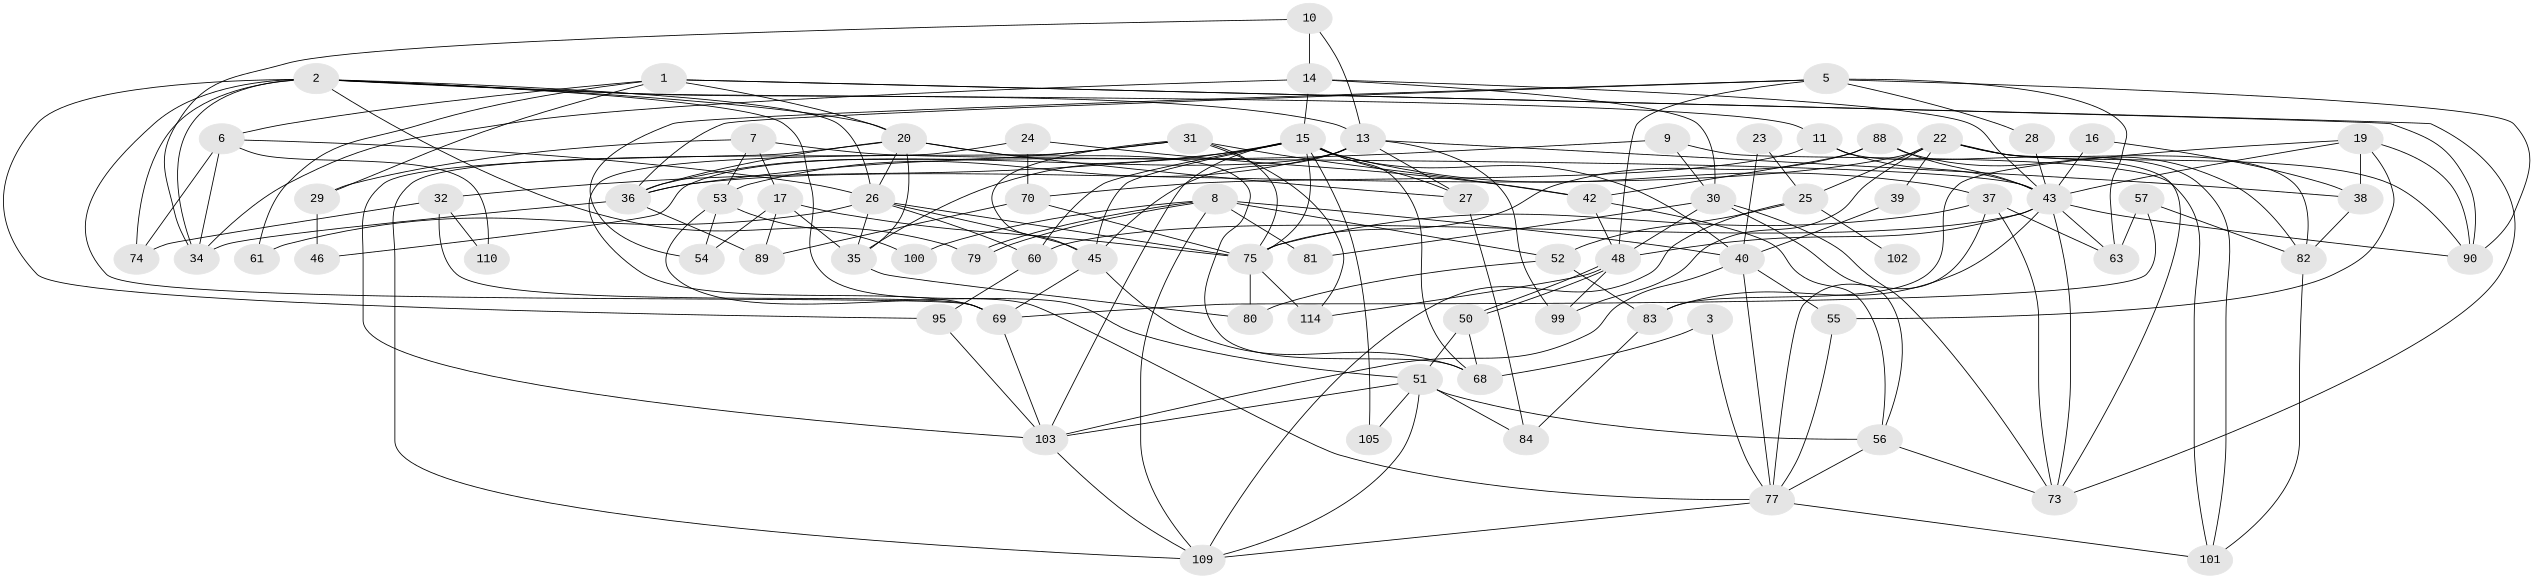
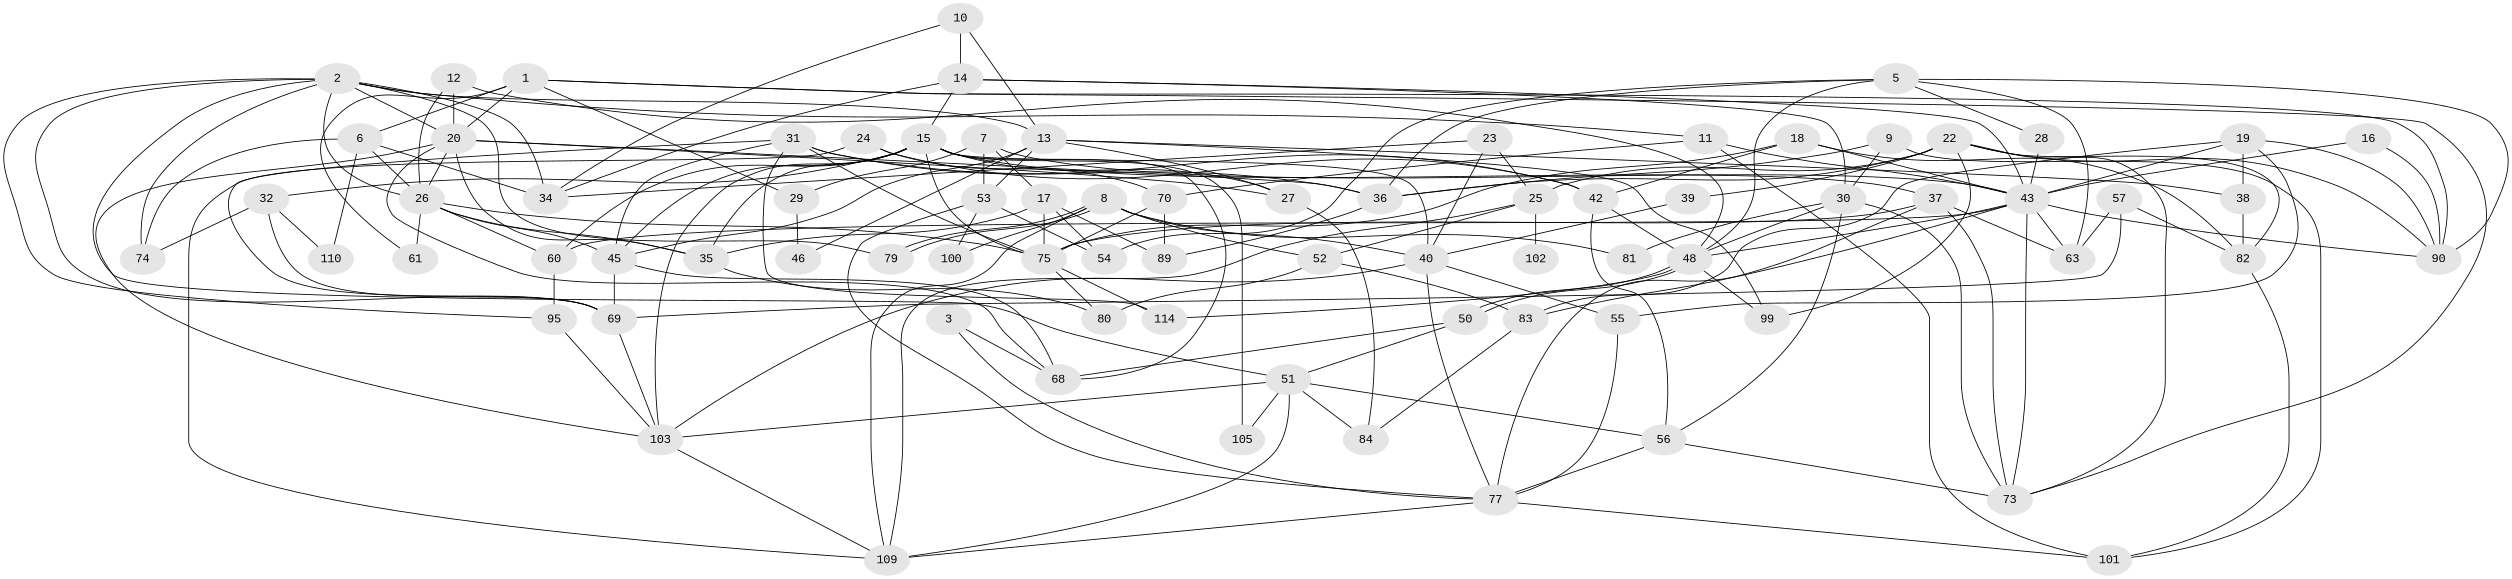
node "12": added
node "88": label "88" -> "18"
edge "16" -- "38": now "16" -- "90"
edge "36" -- "34": now "23" -- "34"
